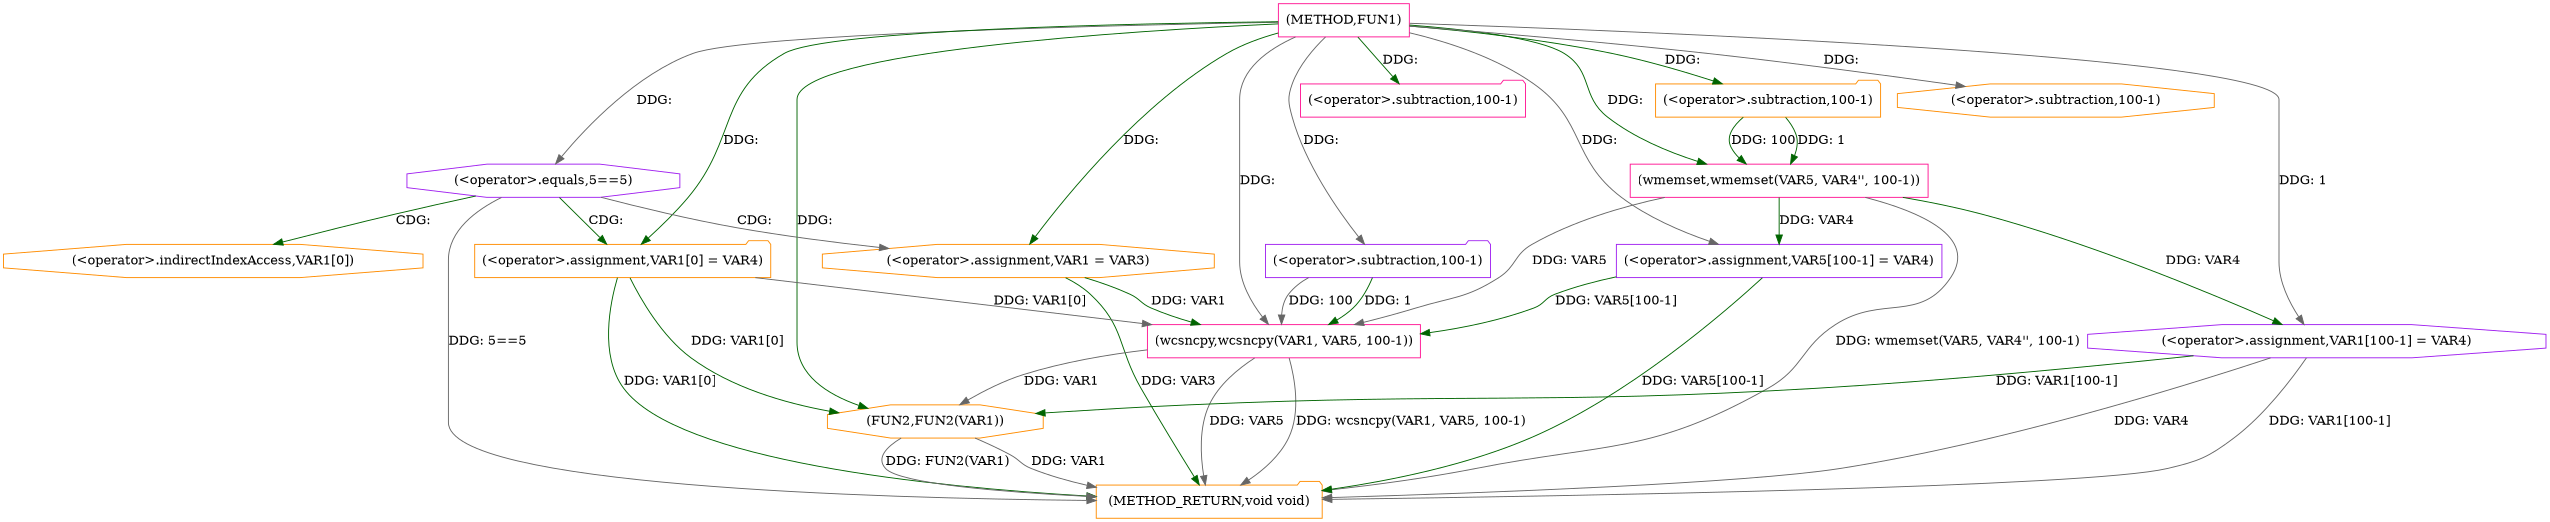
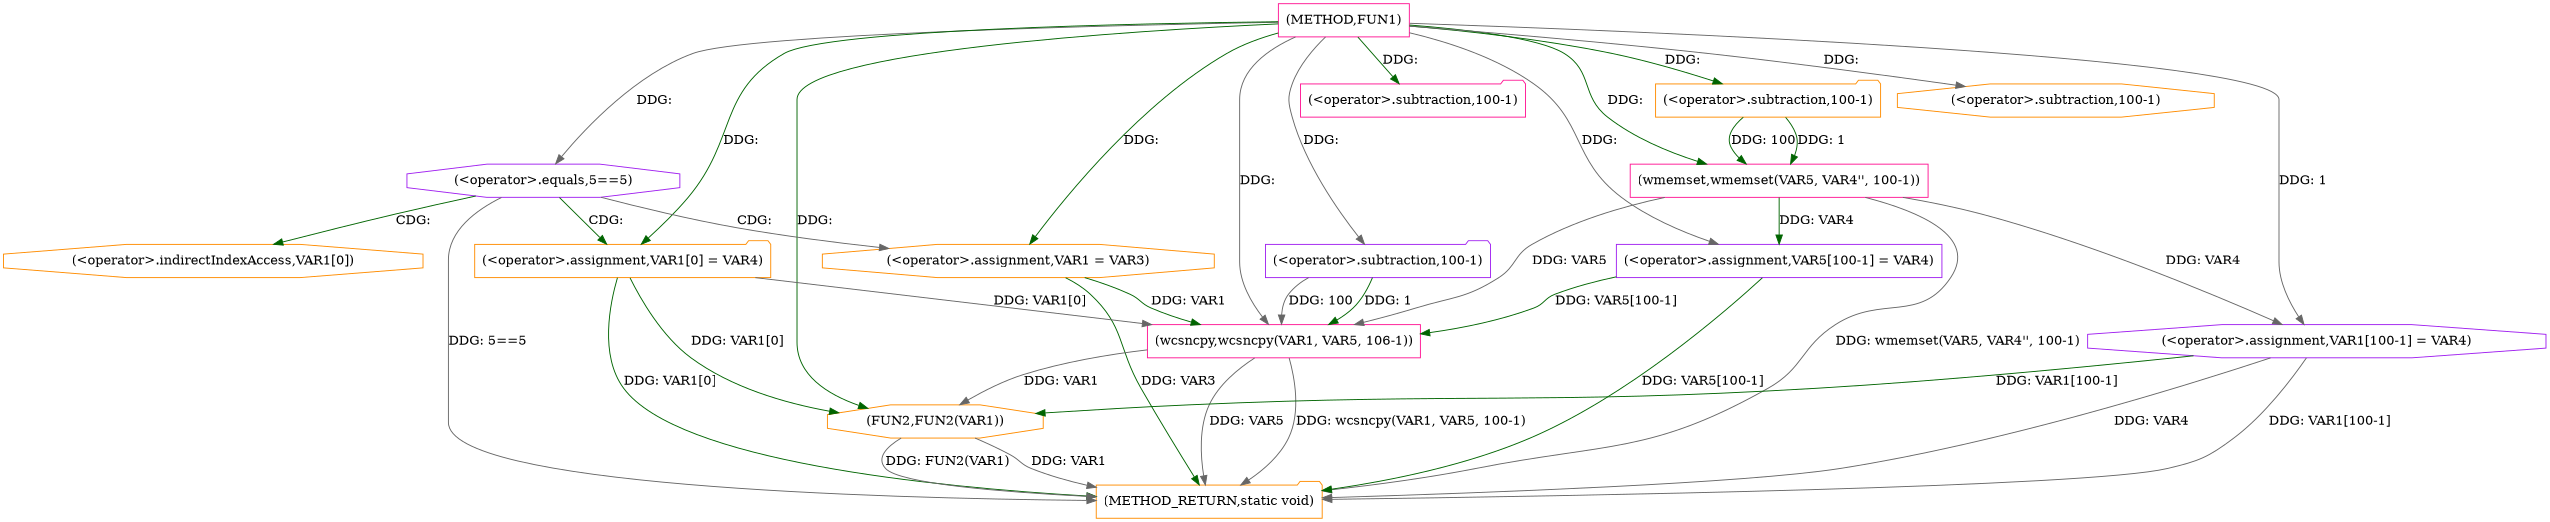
edge "(wmemset,wmemset(VAR5, VAR4'', 100-1))" -> "(<operator>.assignment,VAR1[100-1] = VAR4)": color darkgreen -> gray40
node "(wcsncpy,wcsncpy(VAR1, VAR5, 100-1))": label "(wcsncpy,wcsncpy(VAR1, VAR5, 100-1))" -> "(wcsncpy,wcsncpy(VAR1, VAR5, 106-1))"
node "(METHOD_RETURN,void void)": label "(METHOD_RETURN,void void)" -> "(METHOD_RETURN,static void)"
